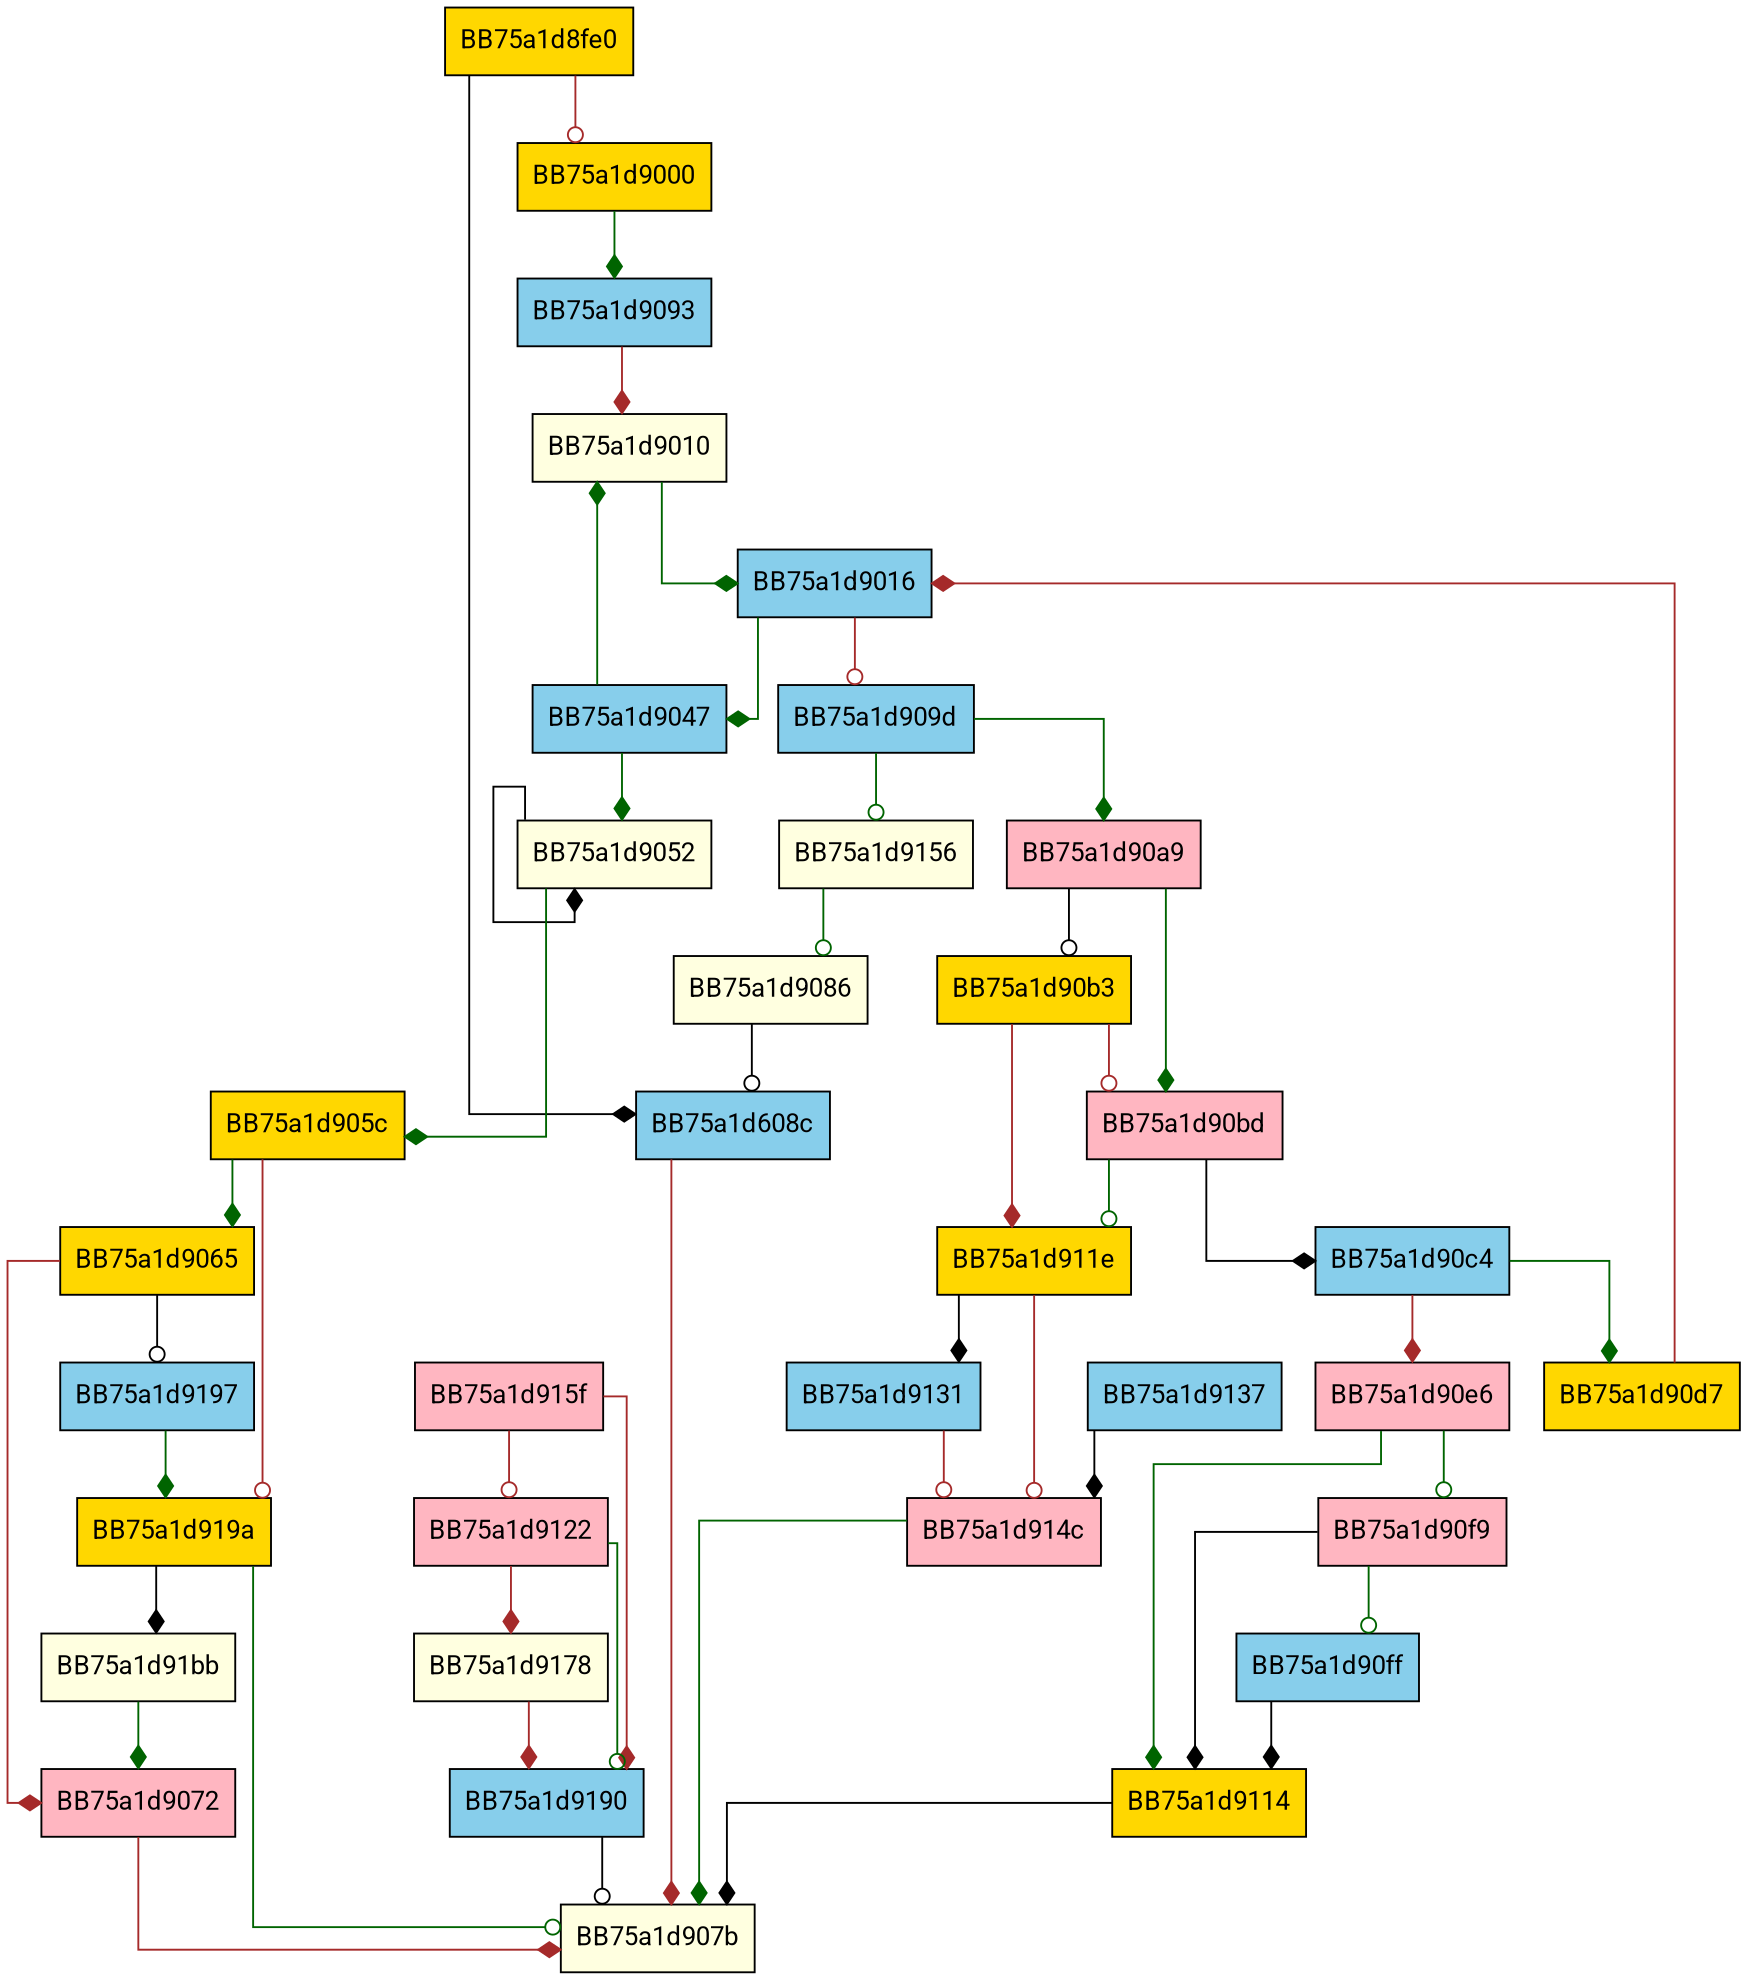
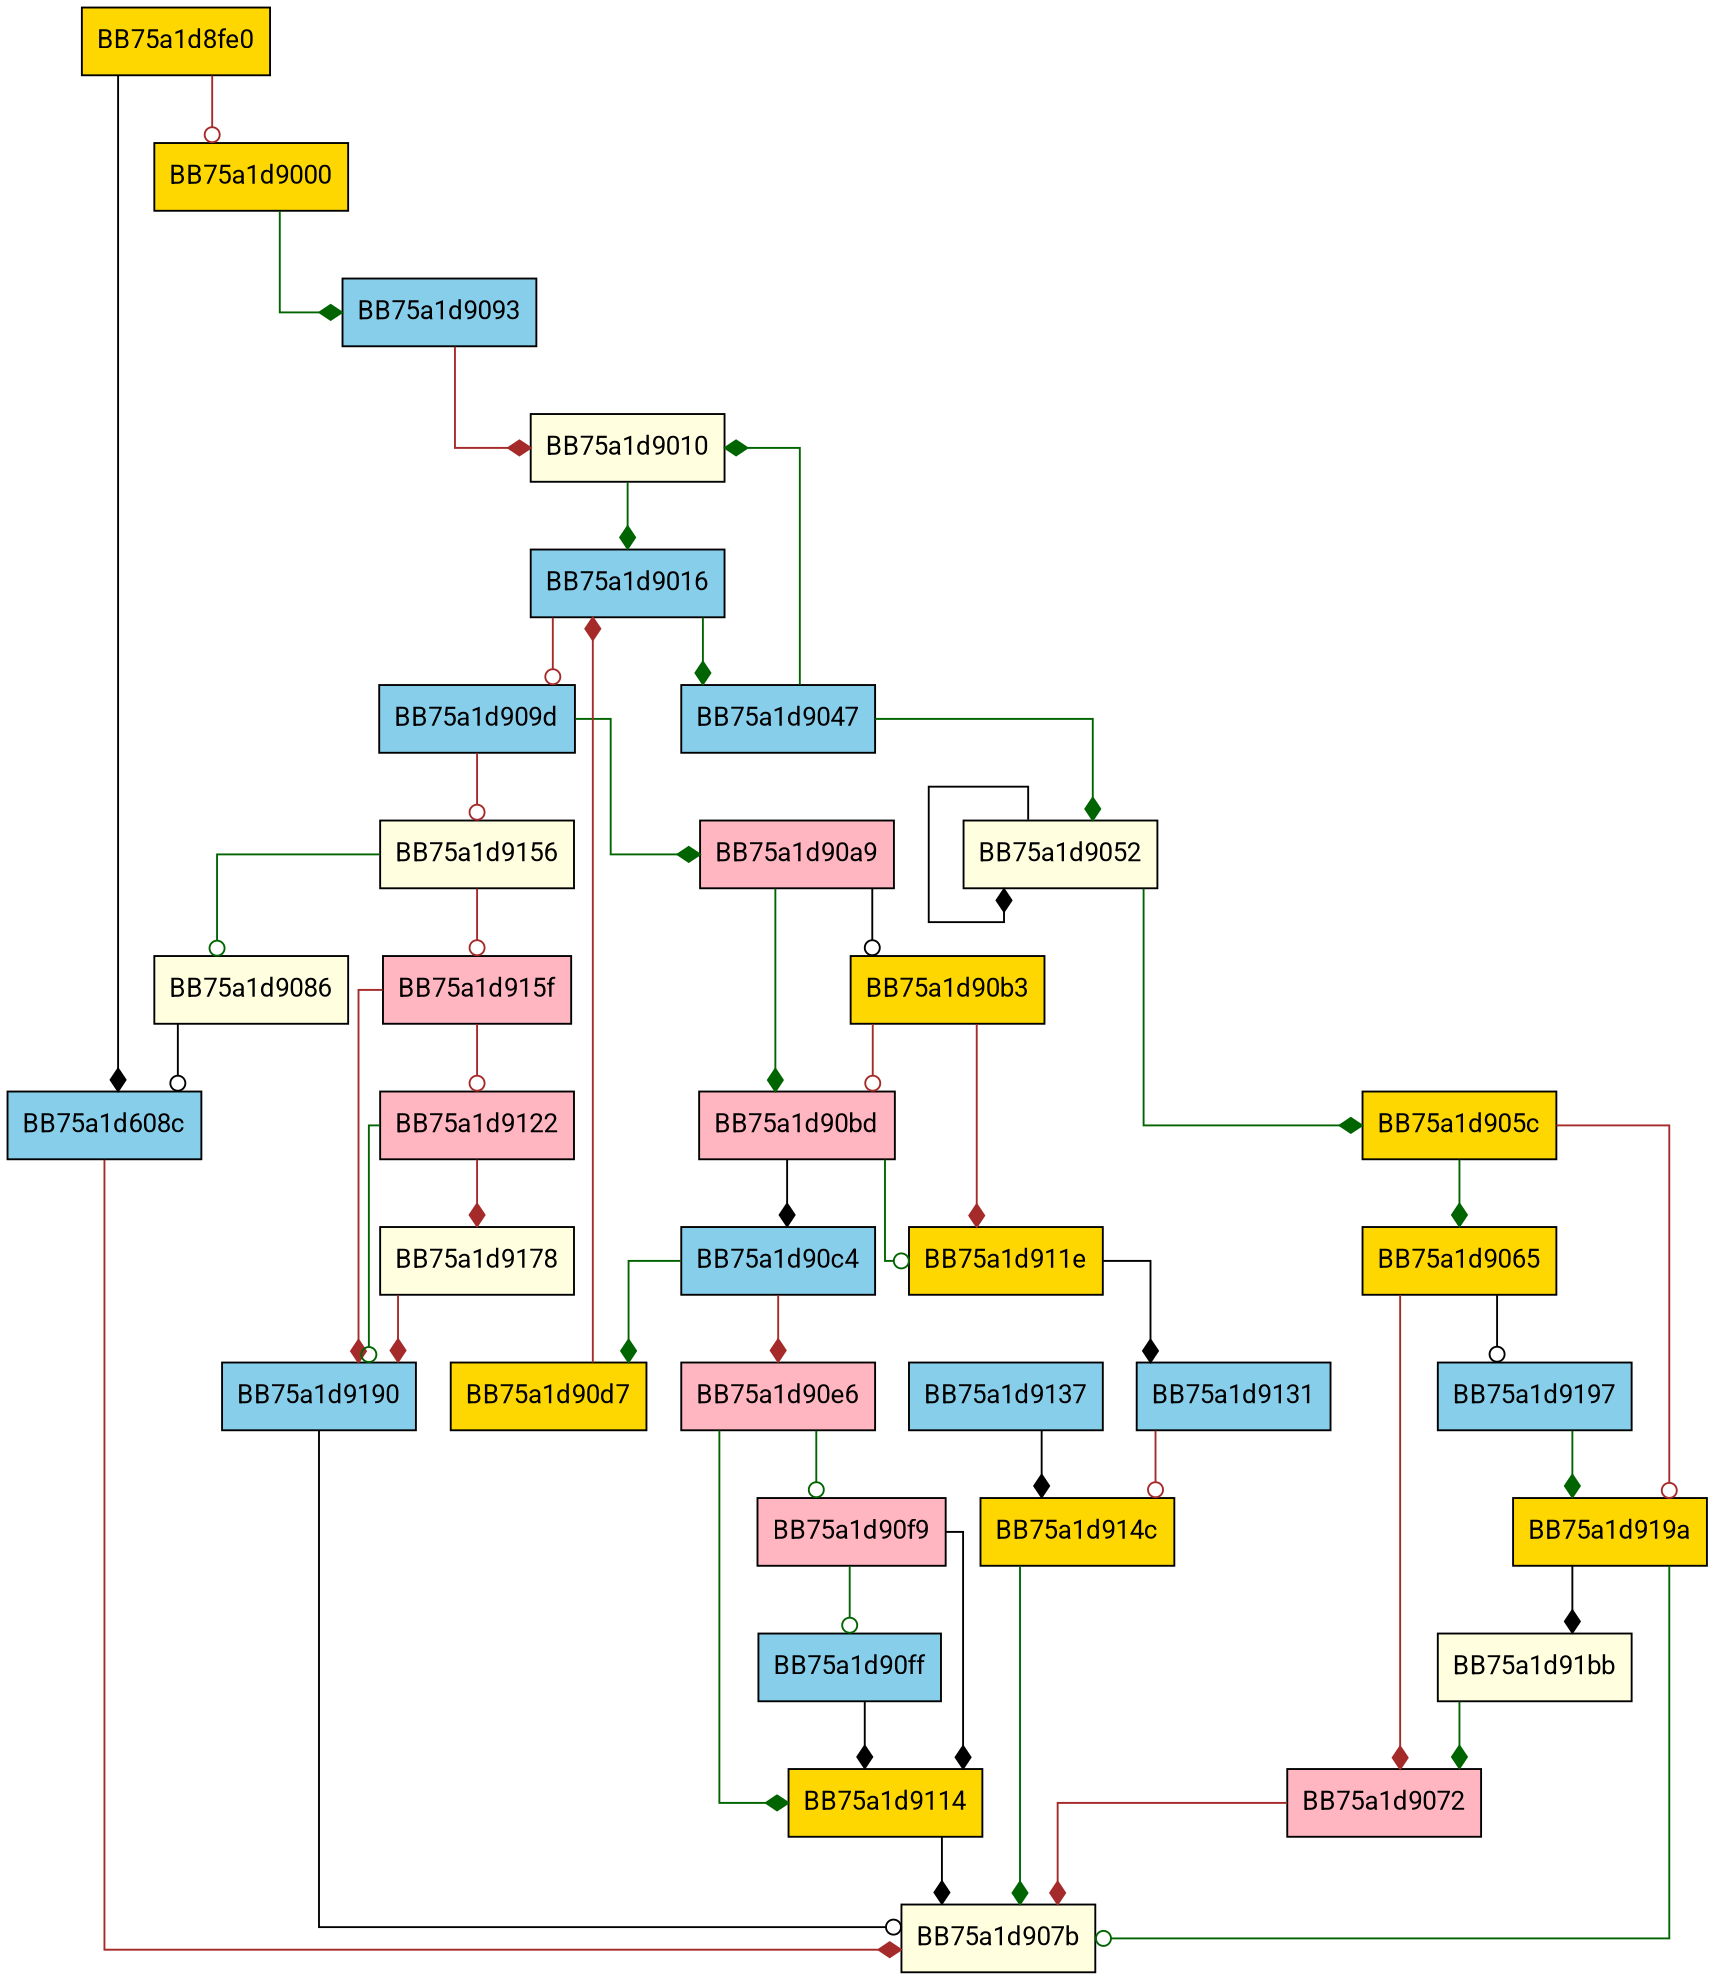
edge "BB75a1d909d" -> "BB75a1d9156": color darkgreen -> brown
edge "BB75a1d9156" -> "BB75a1d915f": added
edge "BB75a1d911e" -> "BB75a1d914c": removed
node "BB75a1d914c": fillcolor lightpink -> gold
